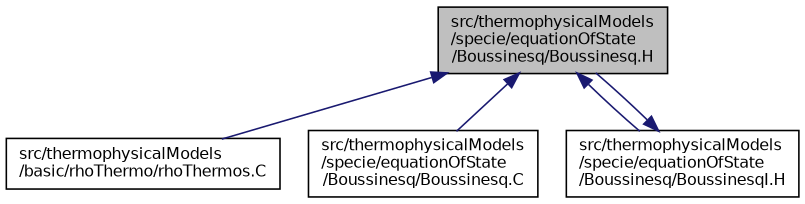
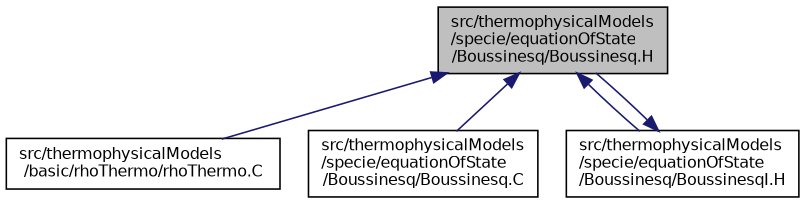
node "src/thermophysicalModels /basic/rhoThermo/rhoThermos.C": label "src/thermophysicalModels /basic/rhoThermo/rhoThermos.C" -> "src/thermophysicalModels /basic/rhoThermo/rhoThermo.C"
